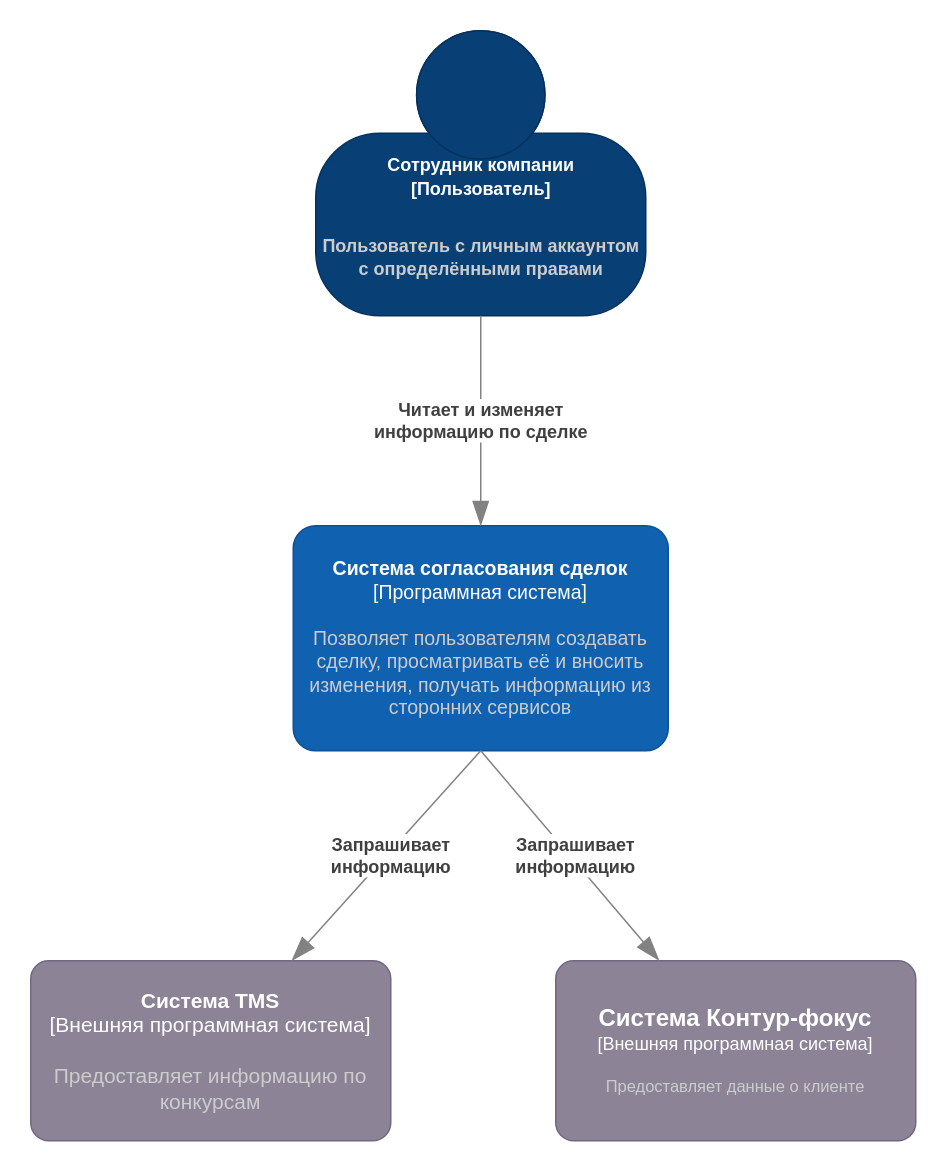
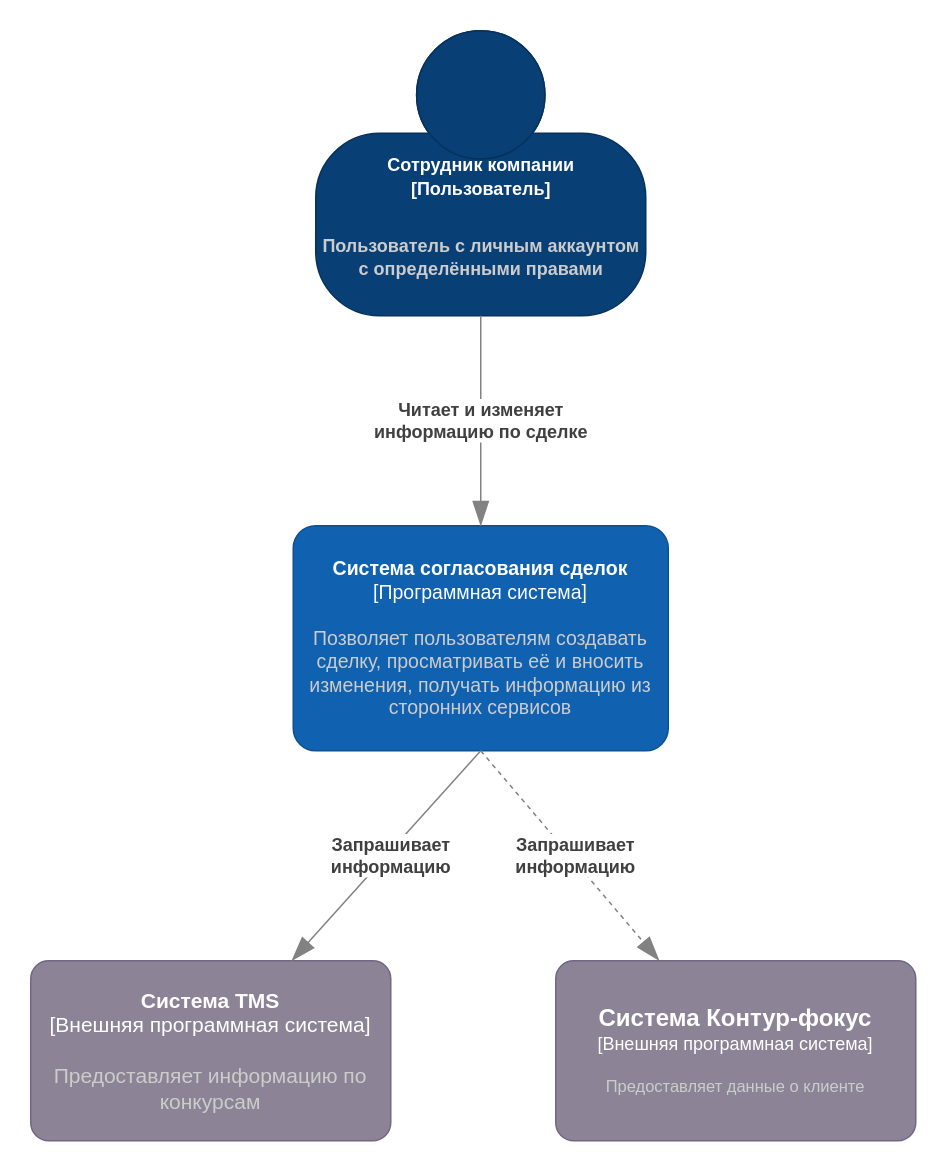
edge "Система согласования сделок [Программная система] Позволяет пользователям создавать сделку, просматривать её и вносить изменения, получать информацию из сторонних сервисов" -> "Система Контур-фокус [Внешняя программная система] Предоставляет данные о клиенте": style solid -> dashed
